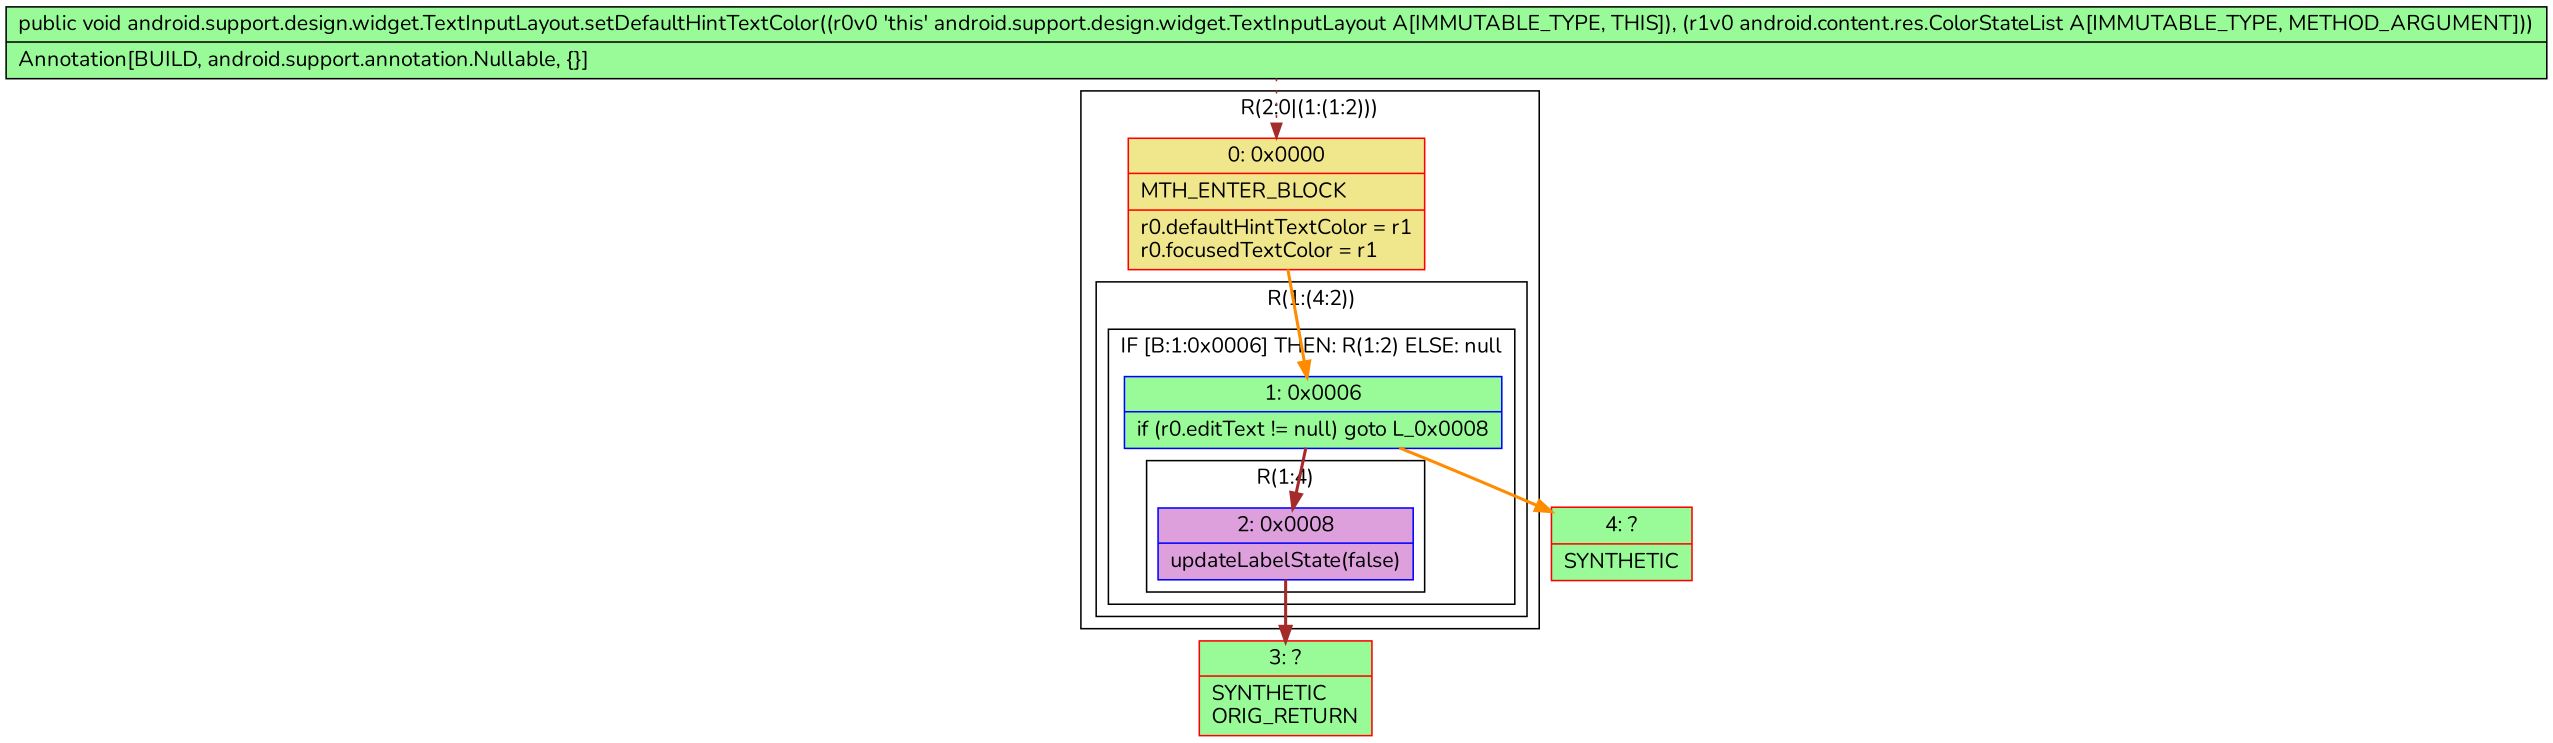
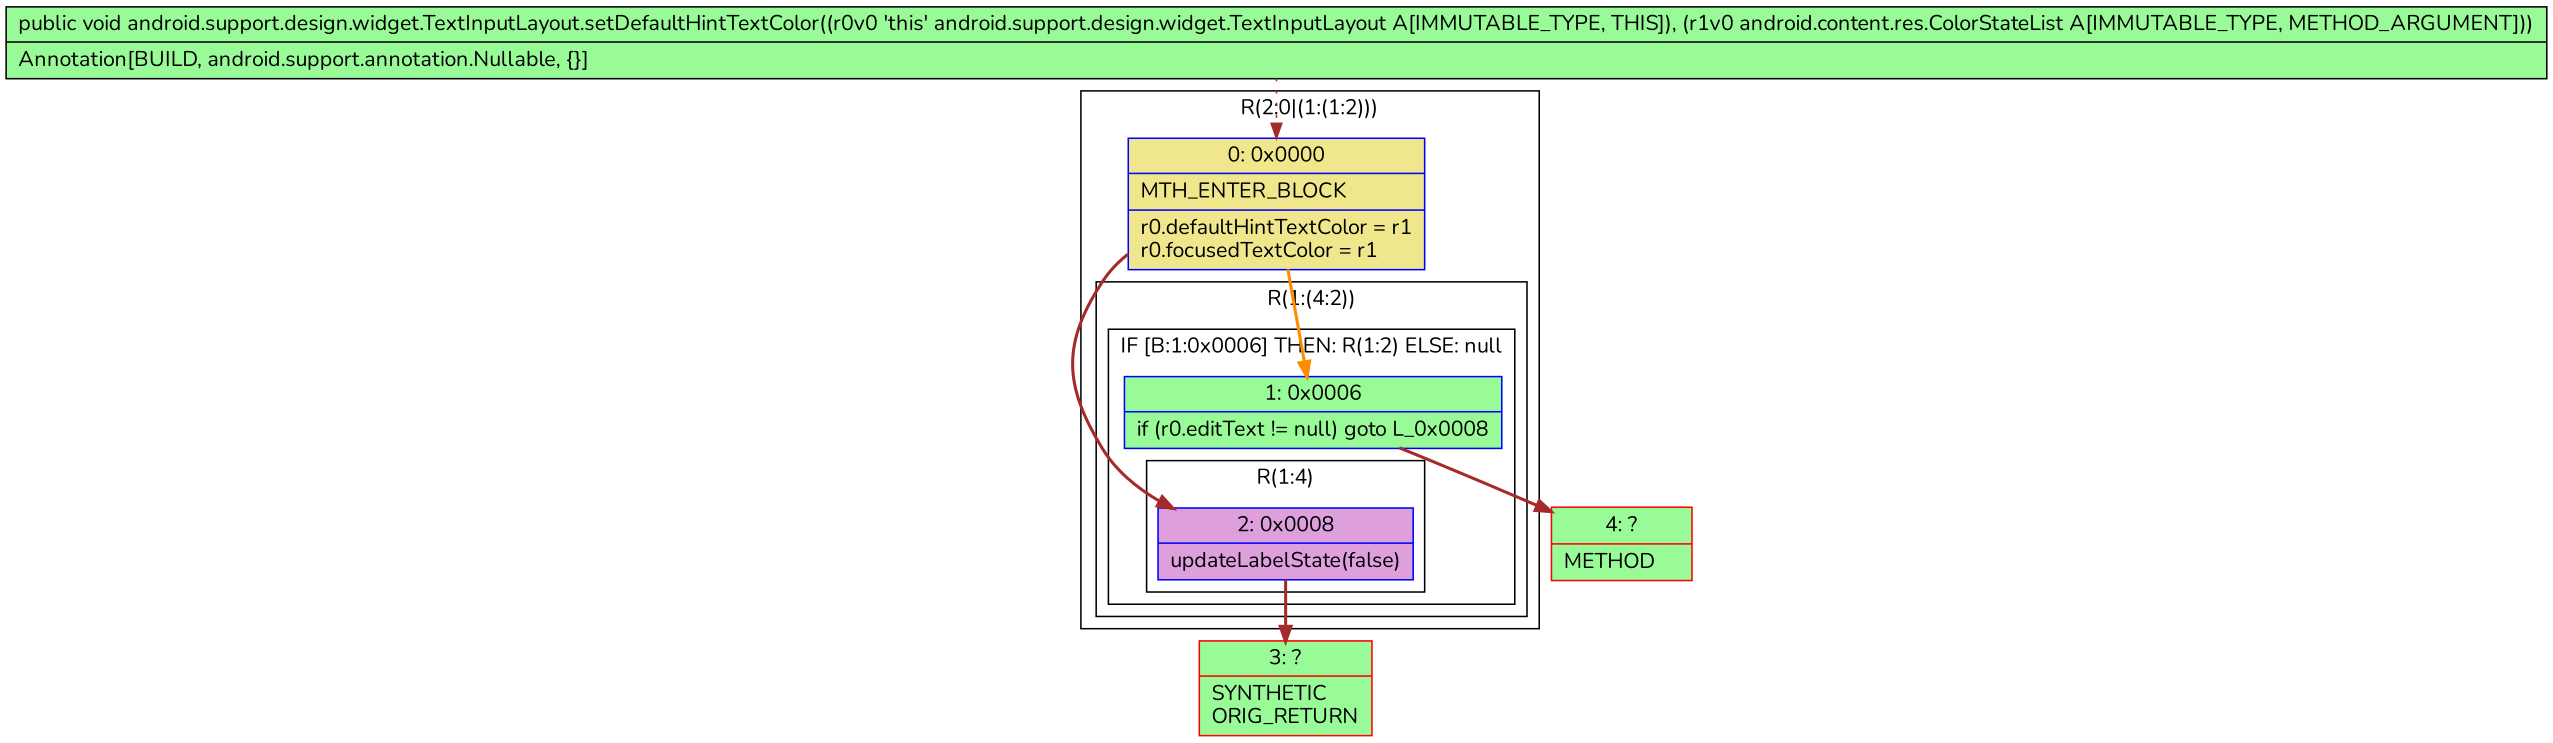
node "0: 0x0000": color red -> blue
edge "1: 0x0006" -> "2: 0x0008": now "0: 0x0000" -> "2: 0x0008"
edge "1: 0x0006" -> "4: ?": color darkorange -> brown
node "4: ?": text "SYNTHETIC" -> "METHOD"
